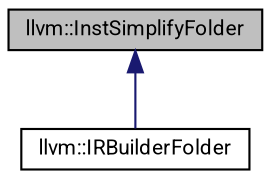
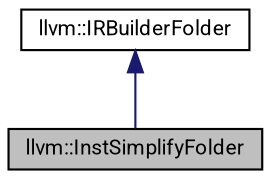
edge "llvm::IRBuilderFolder" -> "llvm::InstSimplifyFolder": reversed
